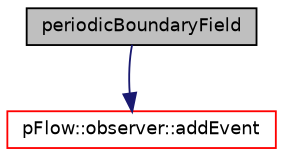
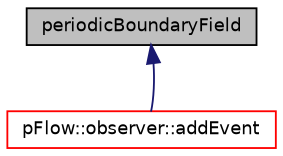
edge "periodicBoundaryField" -> "pFlow::observer::addEvent": reversed
